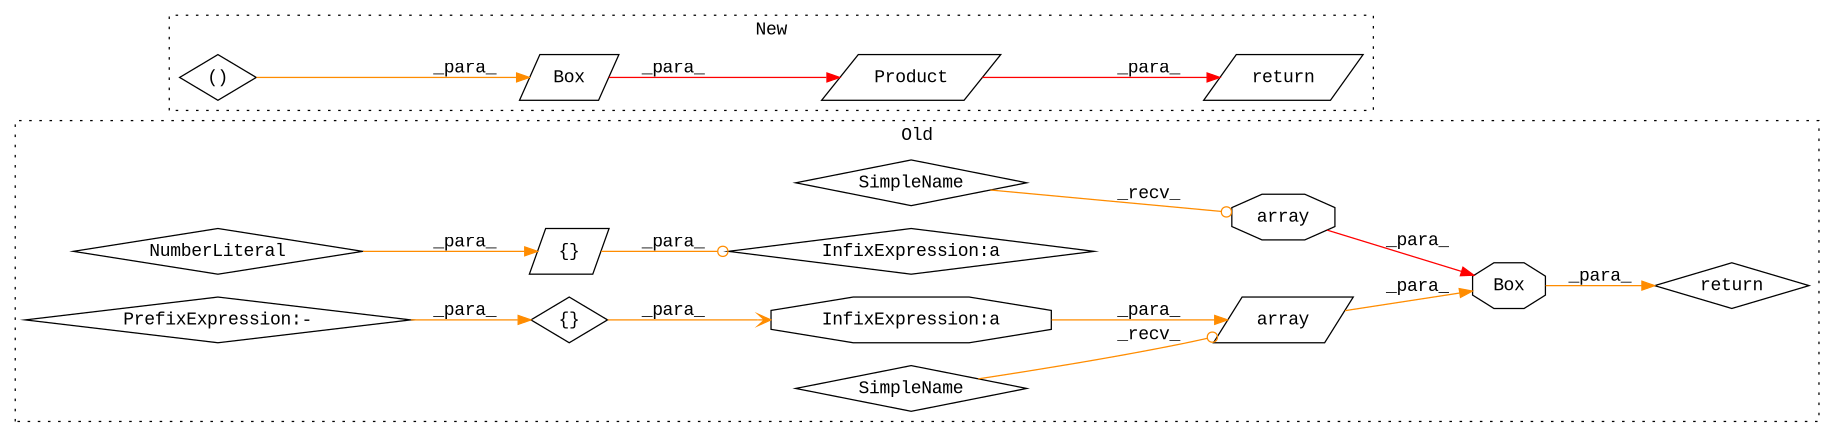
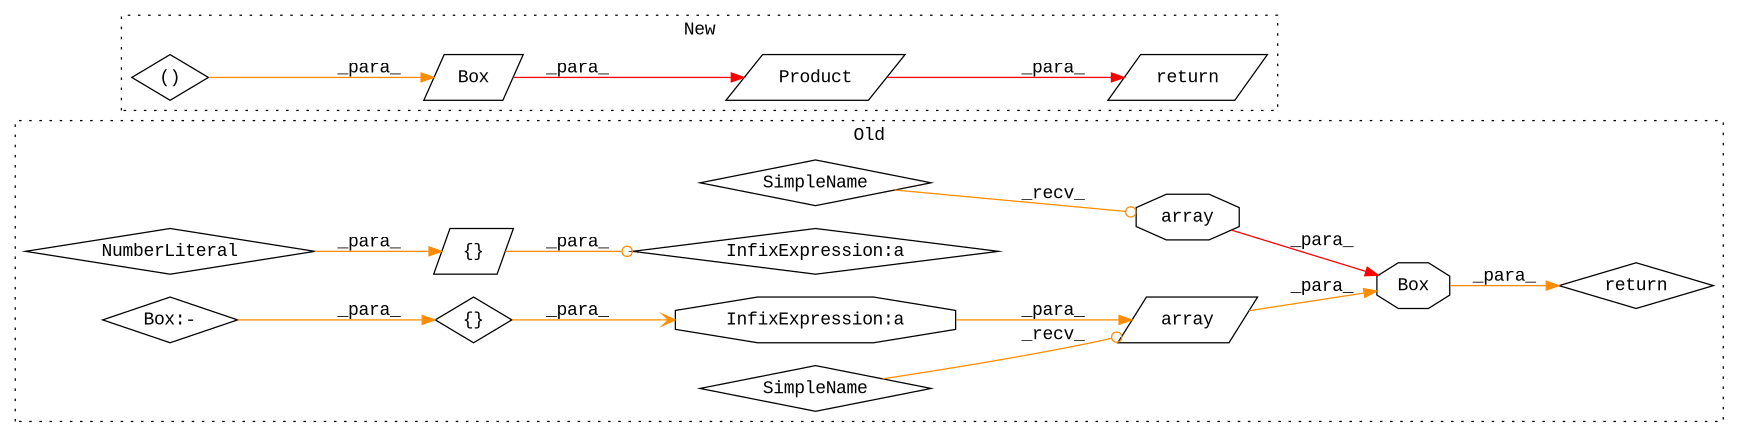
node "PrefixExpression:-": label "PrefixExpression:-" -> "Box:-"
